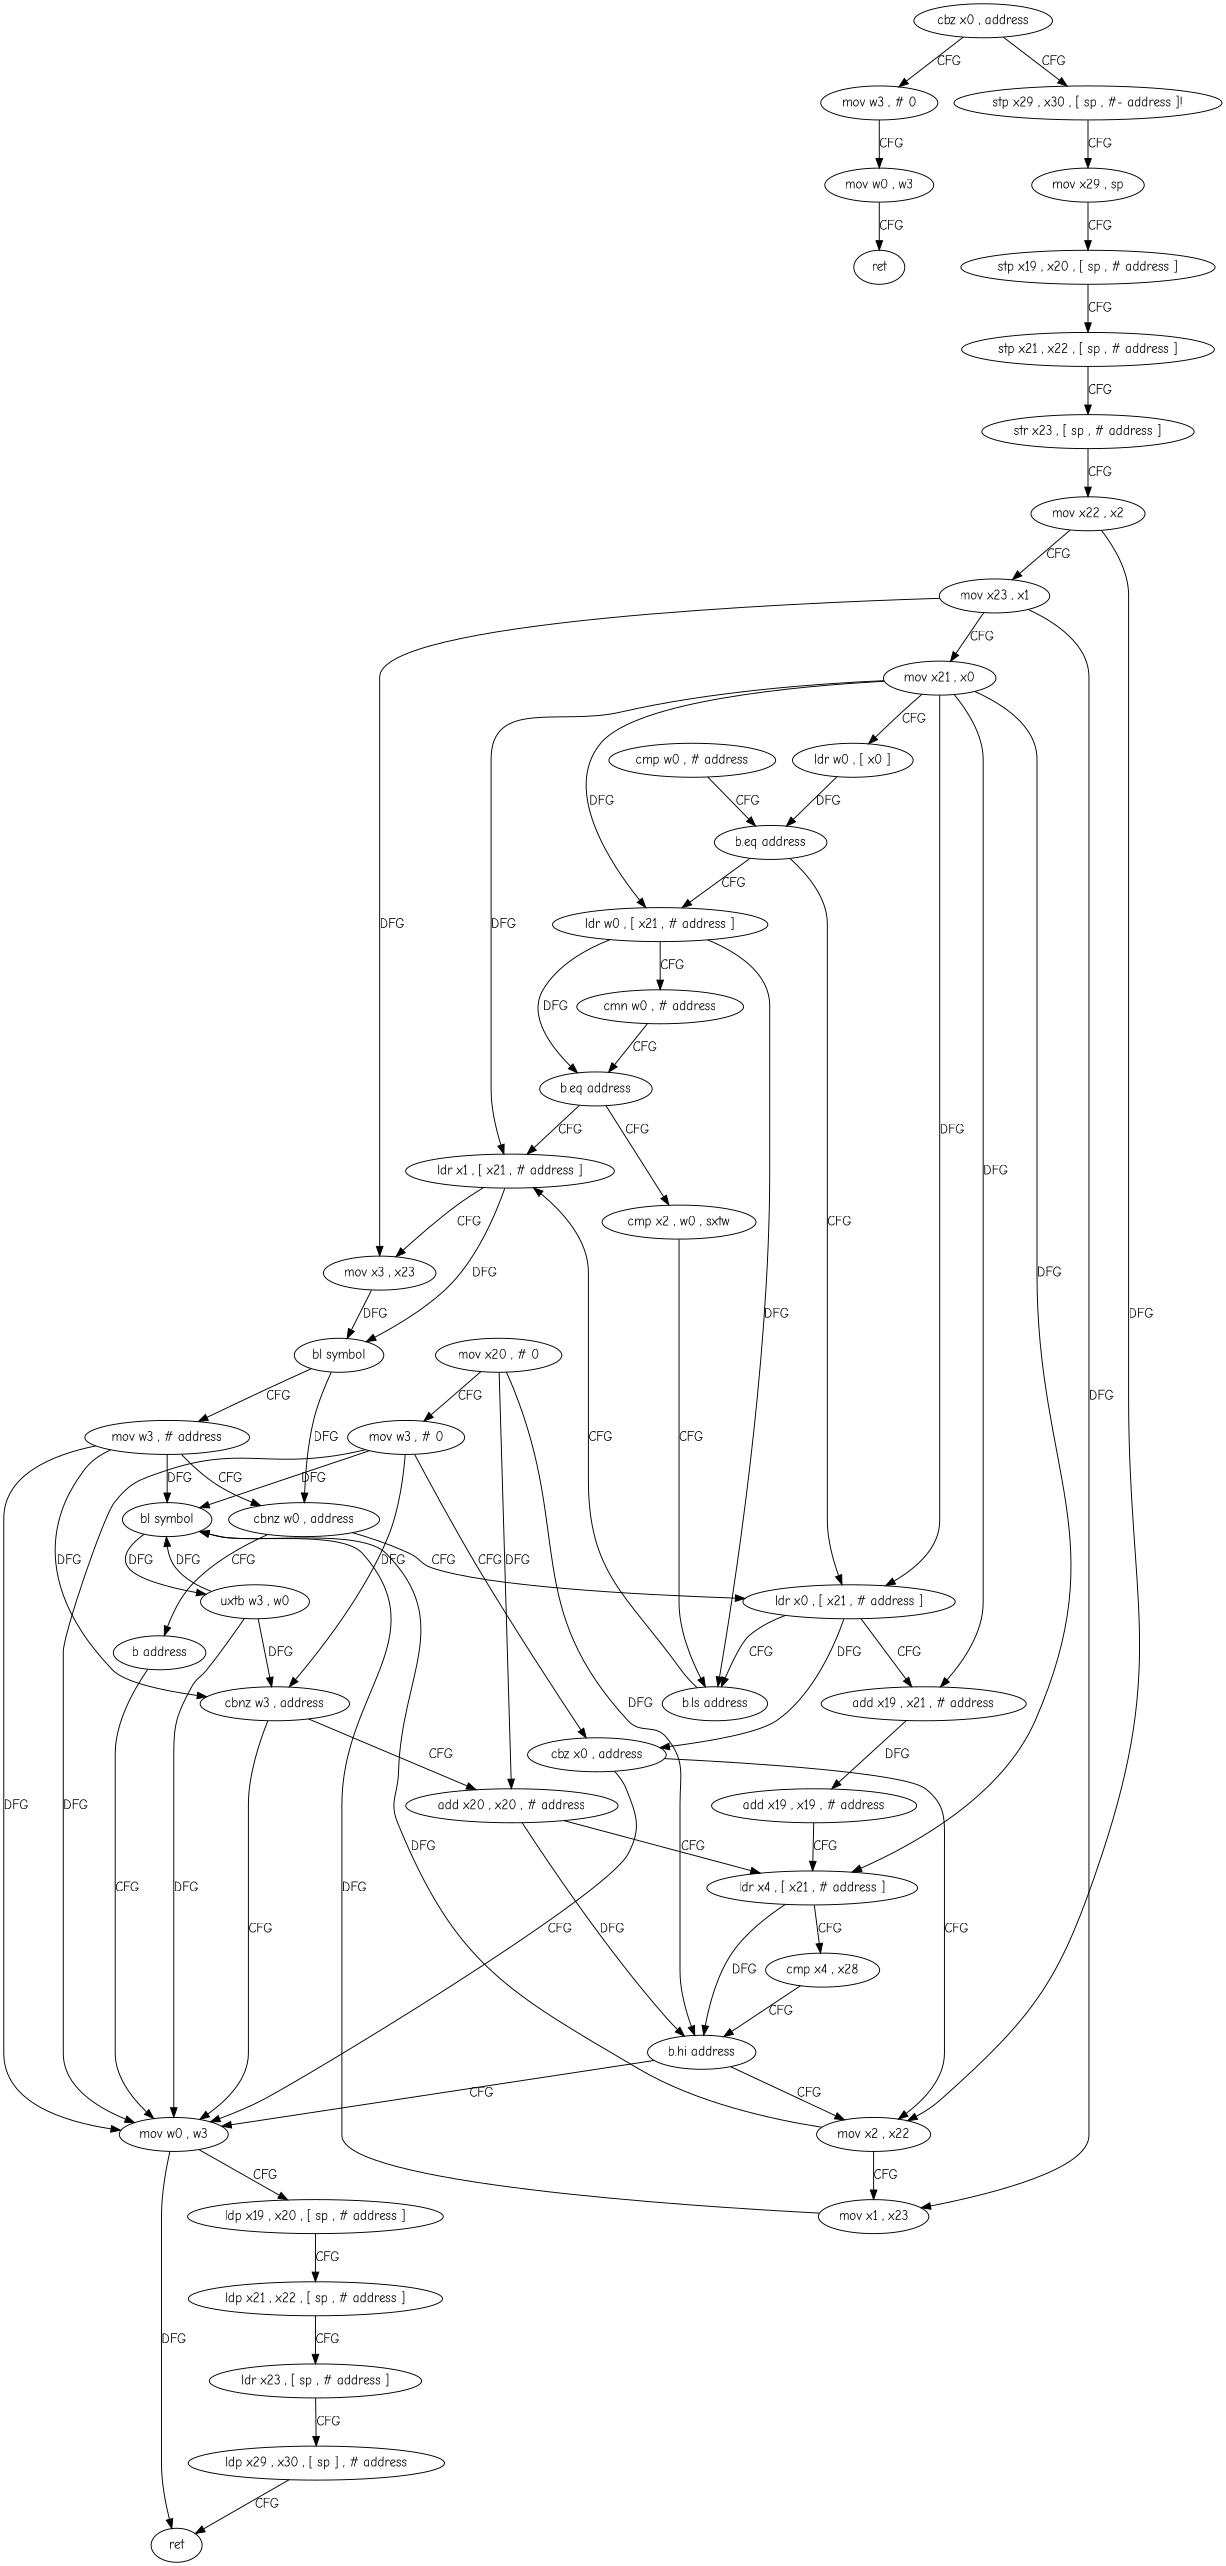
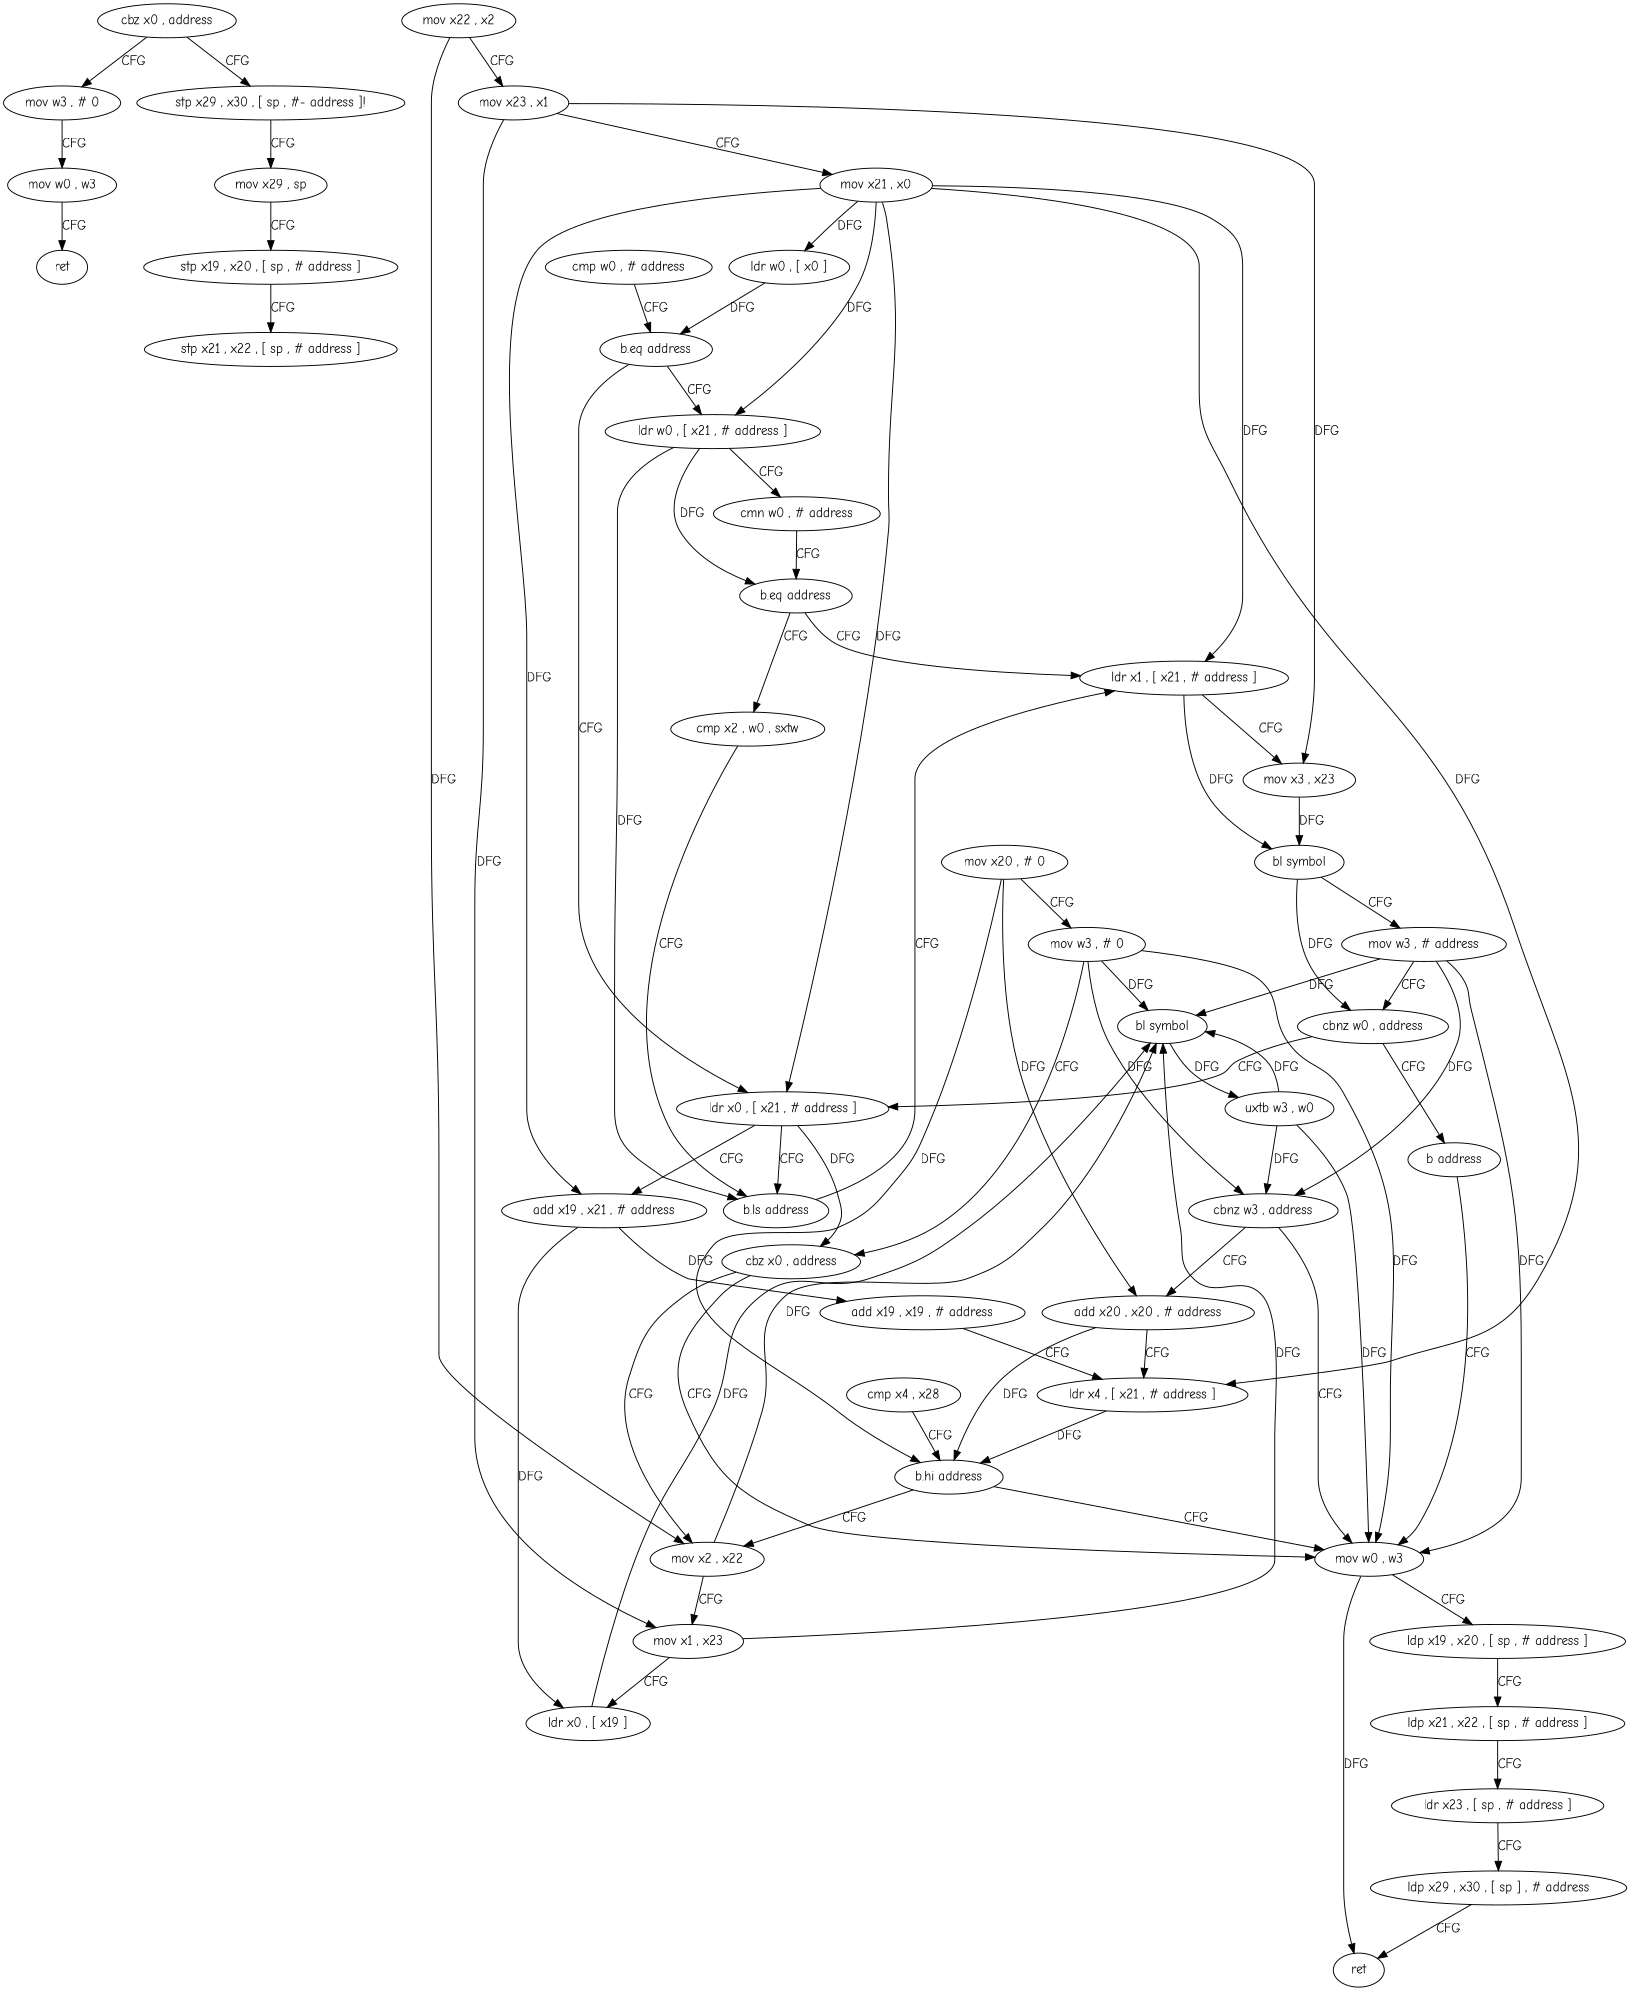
node "str x23 , [ sp , # address ]": removed
edge "mov x21 , x0" -> "ldr w0 , [ x0 ]": label "CFG" -> "DFG"
node "ldr x0 , [ x19 ]": added
edge "ldr x4 , [ x21 , # address ]" -> "cmp x4 , x28": removed, label "CFG"
